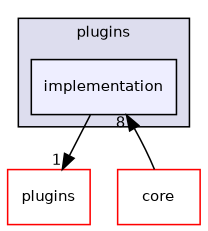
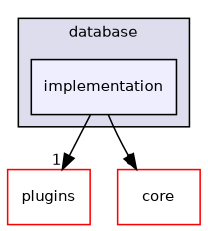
cluster "plugins": label "plugins" -> "database"
edge "core" -> "implementation": reversed
